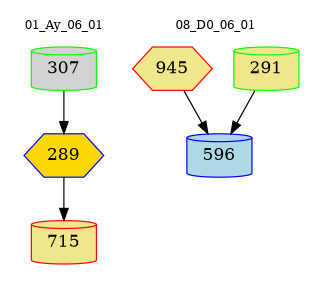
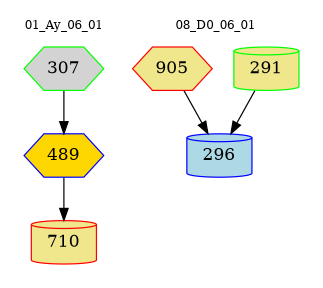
node "307": shape cylinder -> hexagon
node "945": label "945" -> "905"
node "289": label "289" -> "489"
node "596": label "596" -> "296"
node "715": label "715" -> "710"
